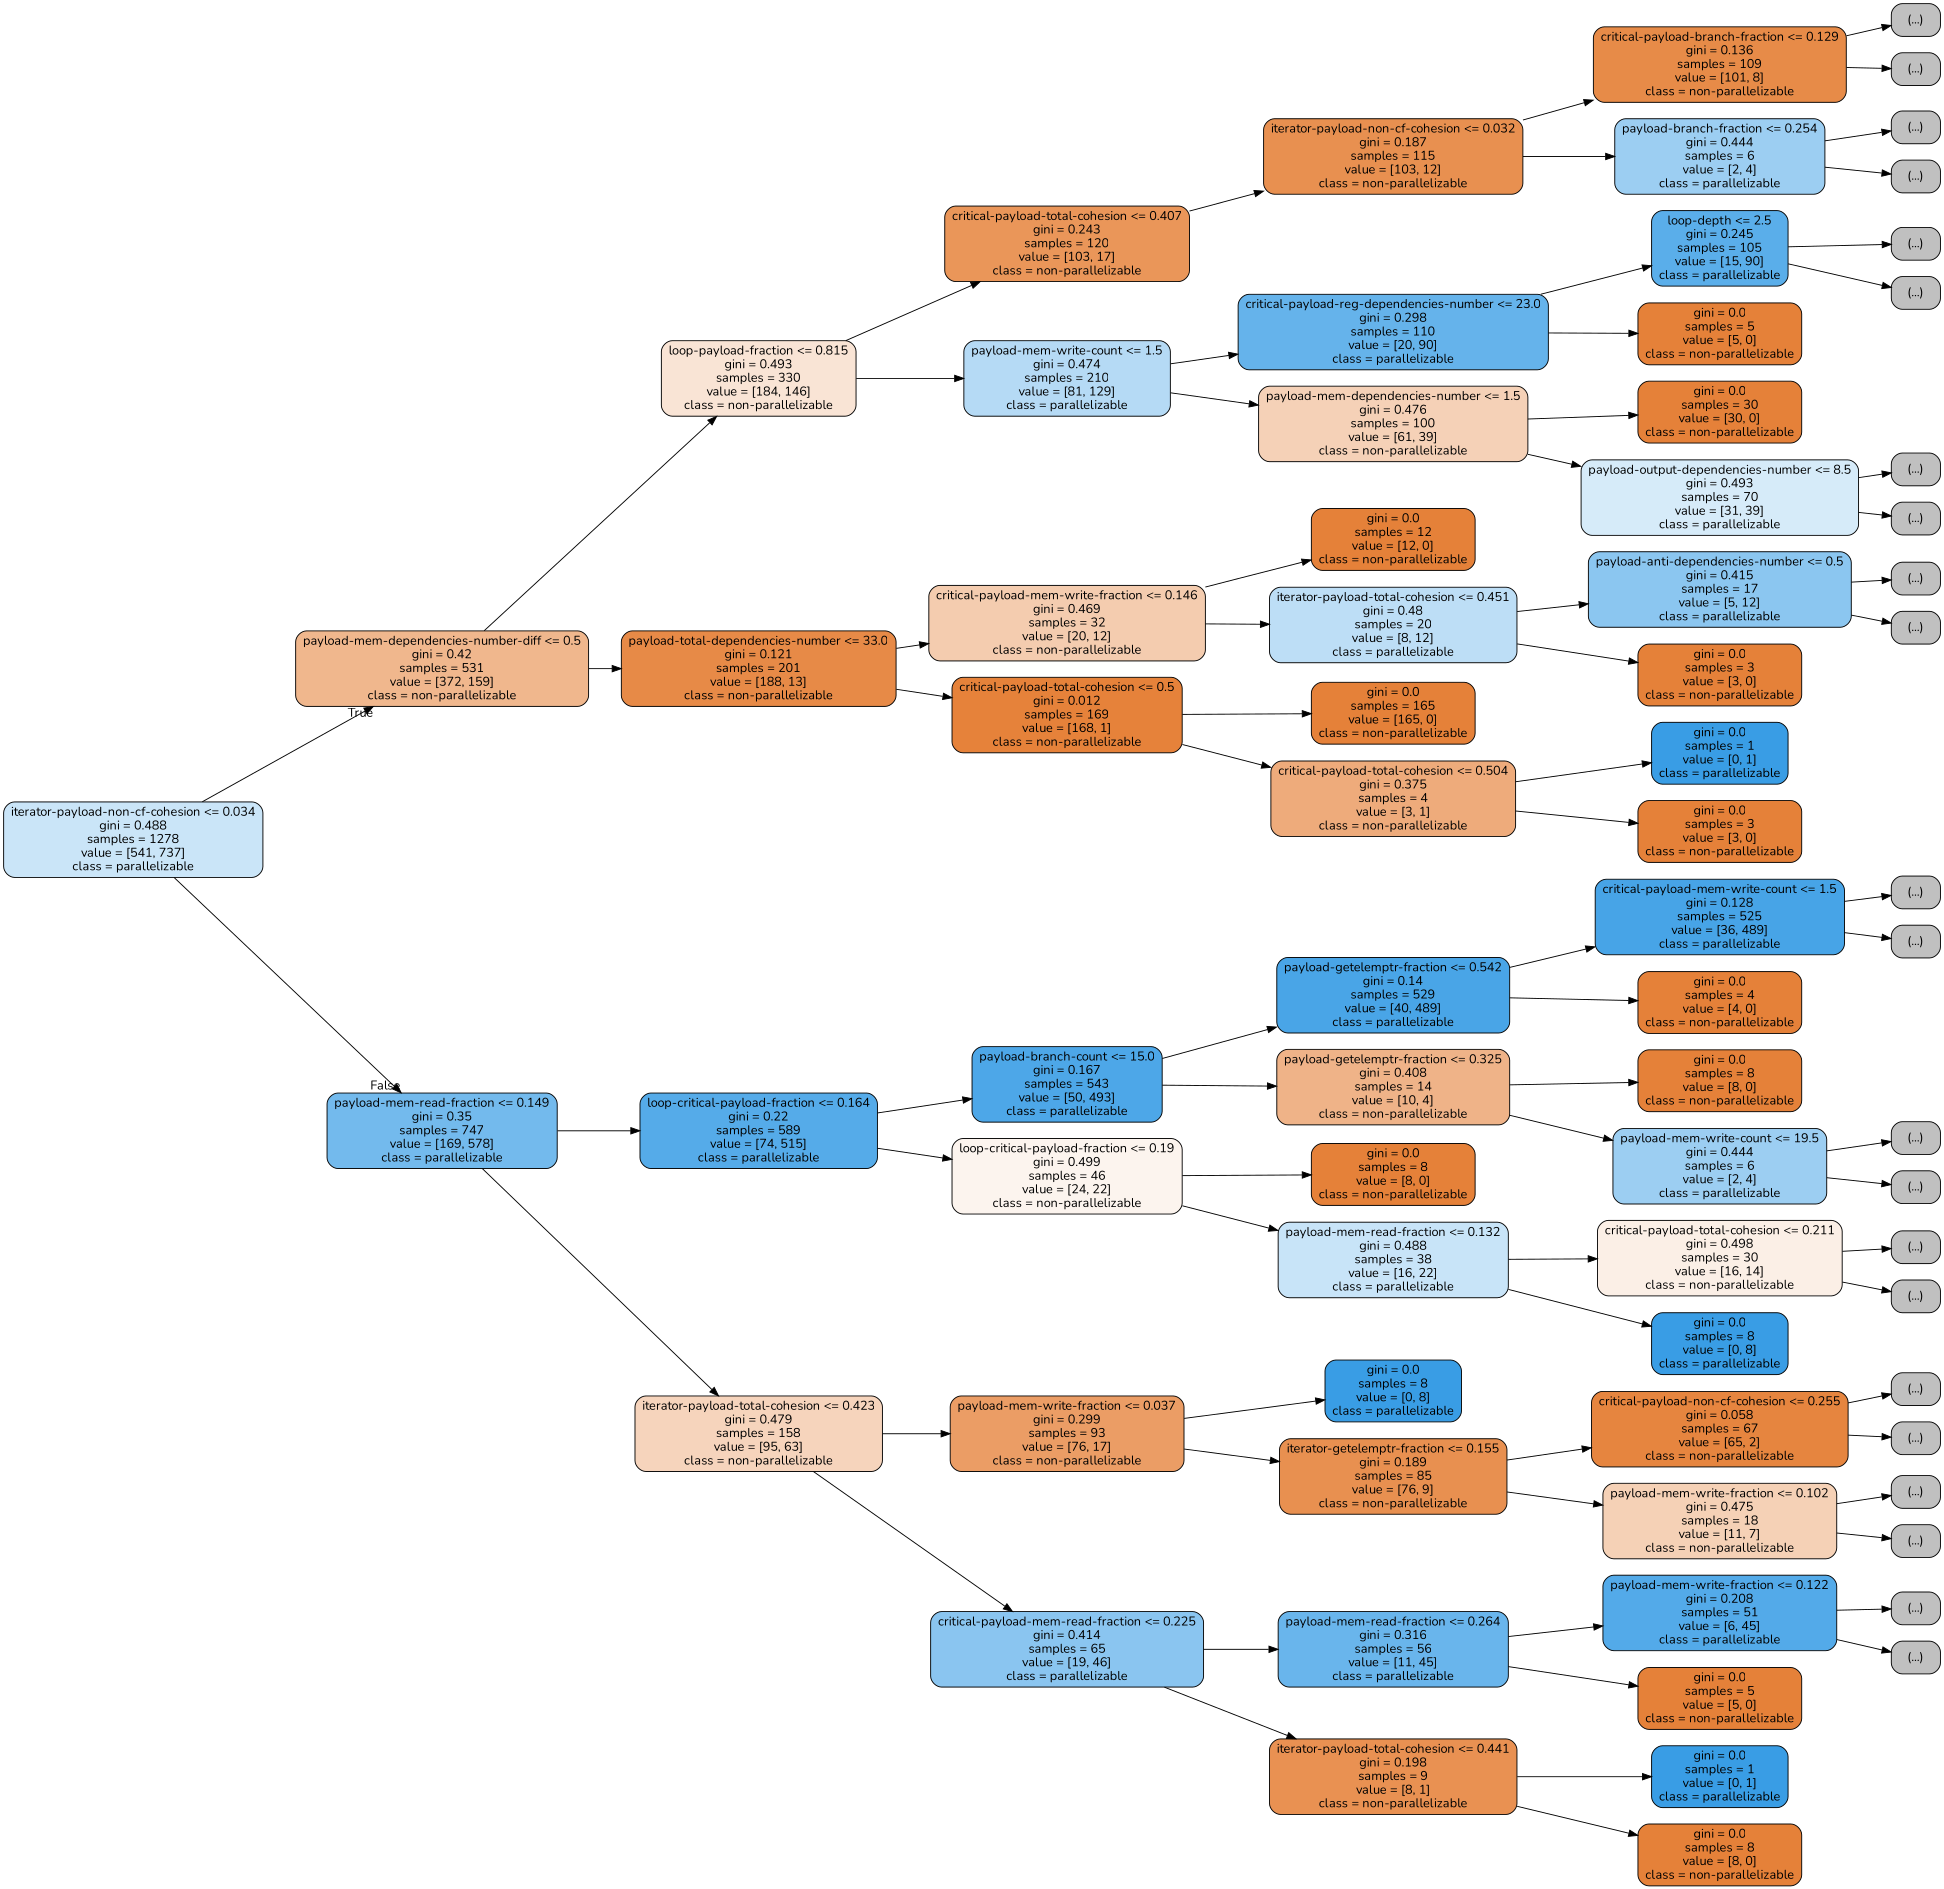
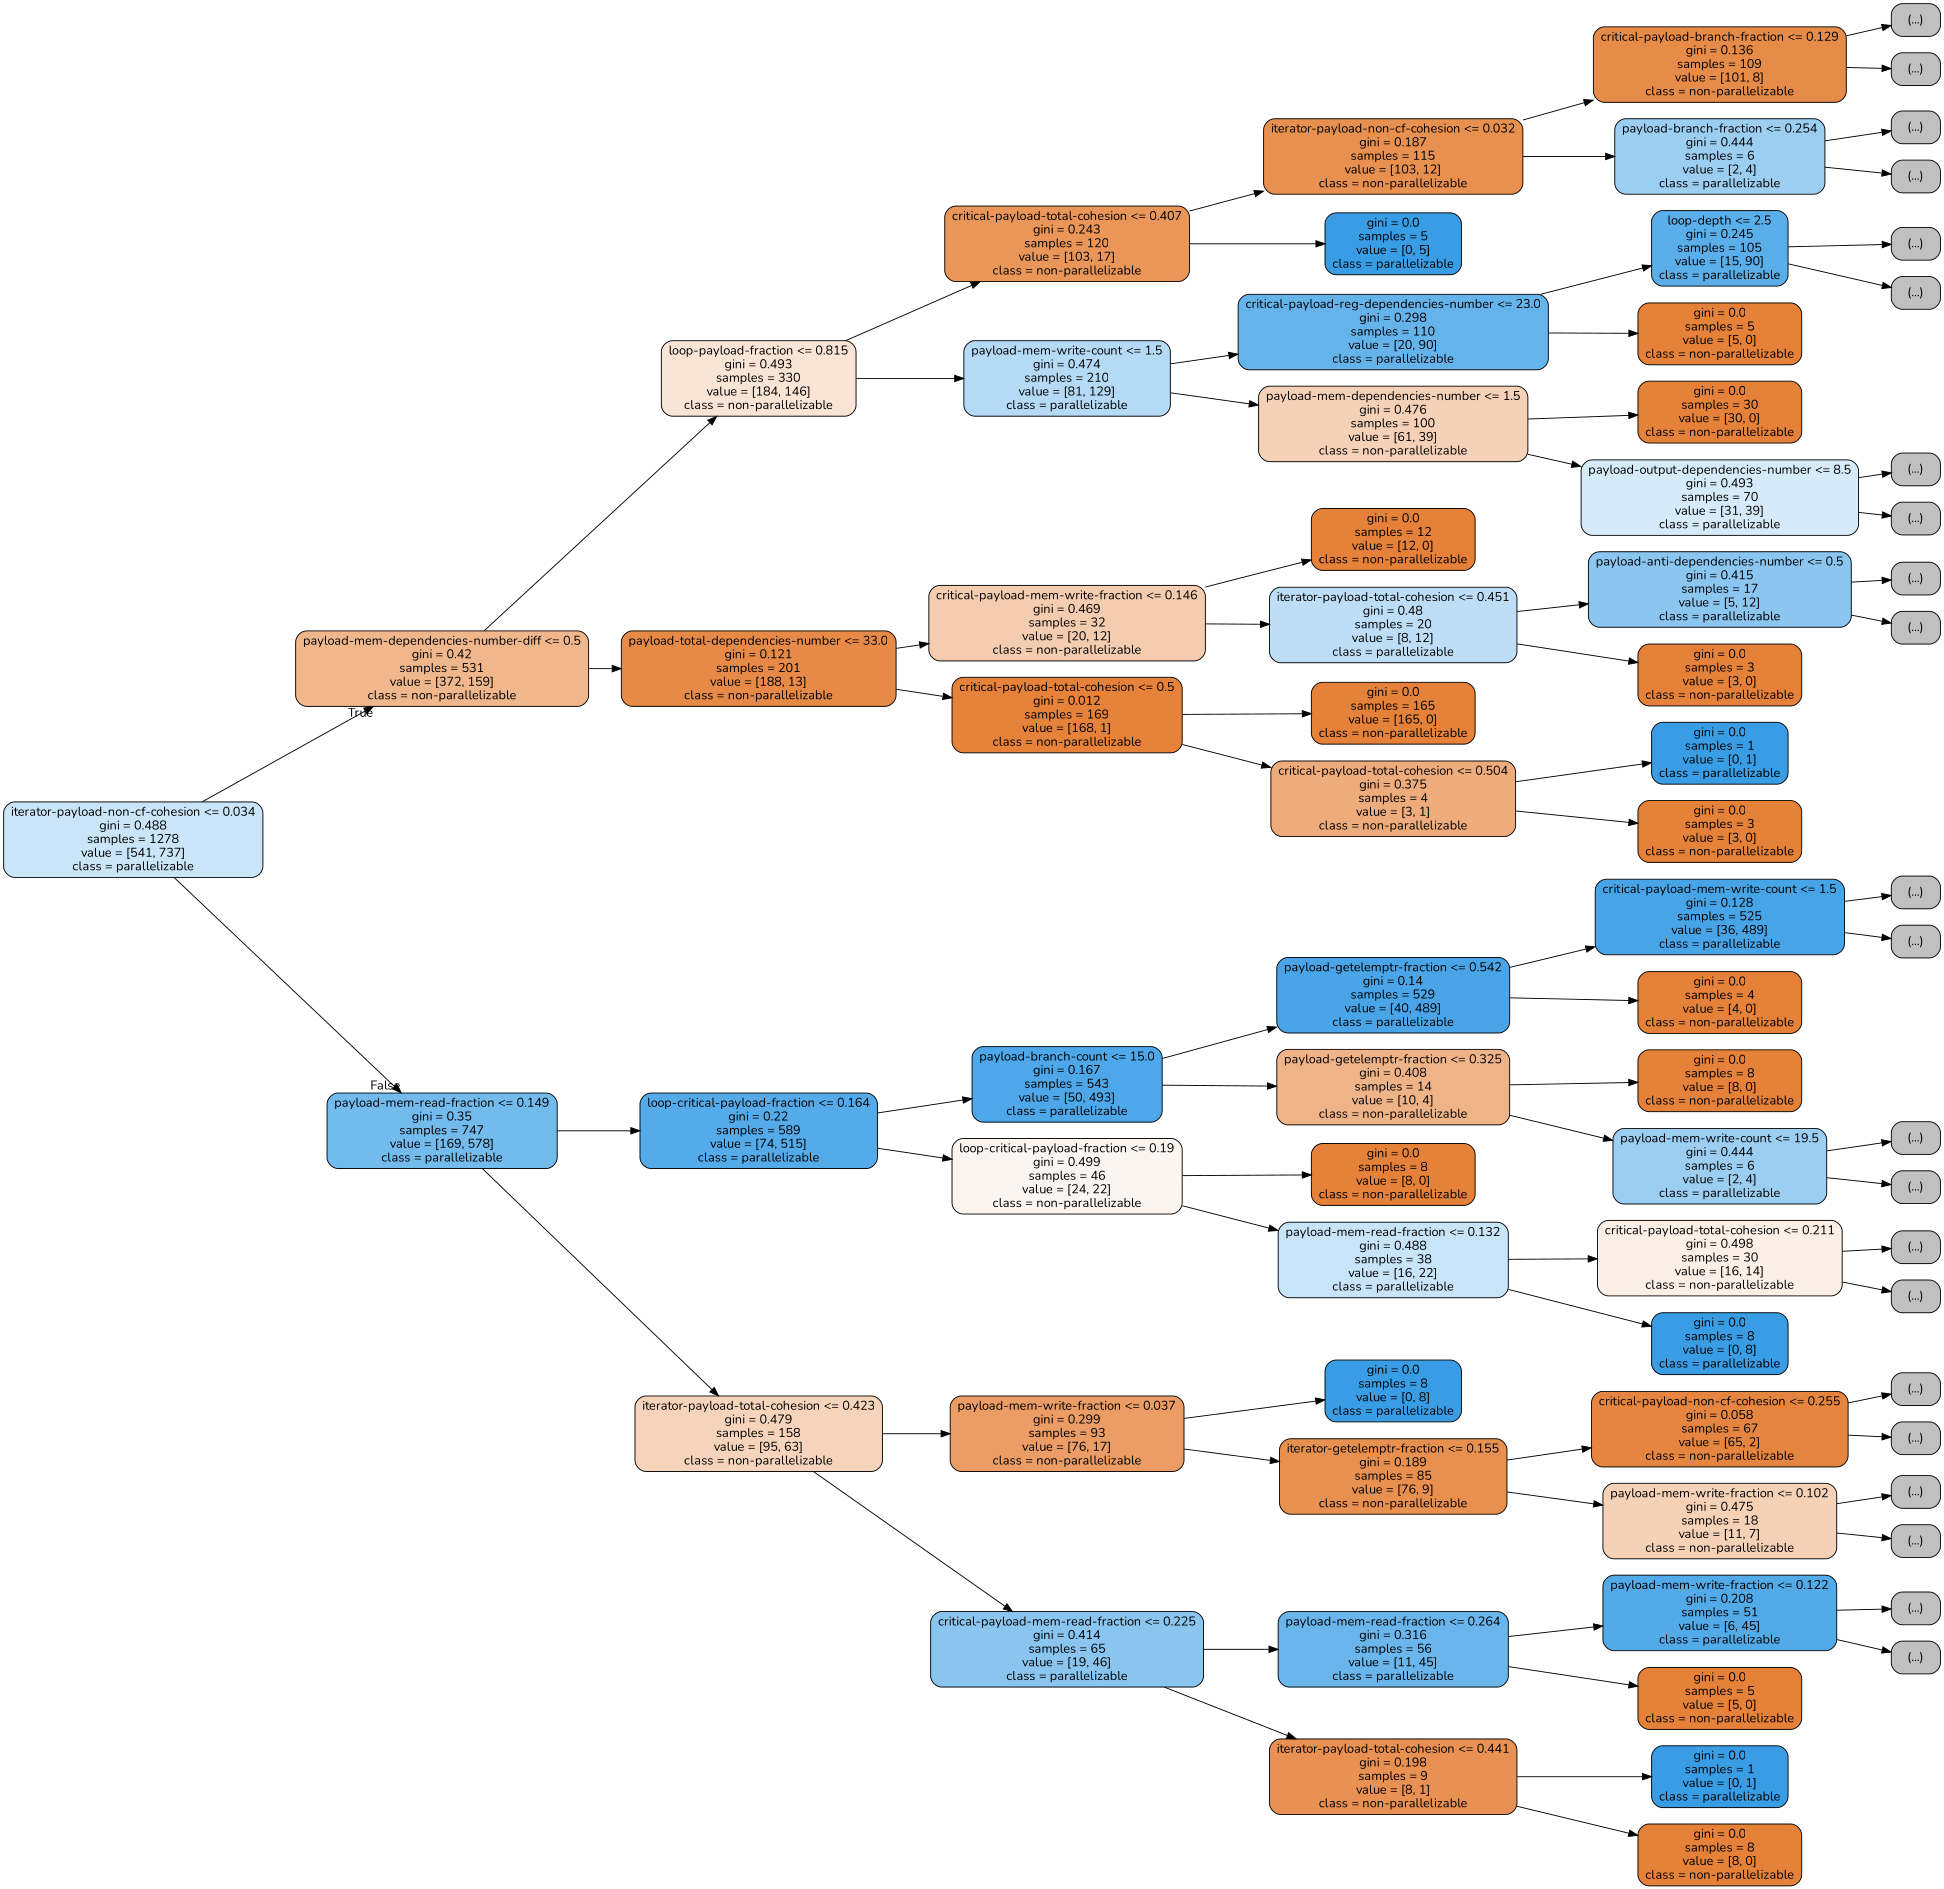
node "gini = 0.0 samples = 5 value = [0, 5] class = parallelizable": added
